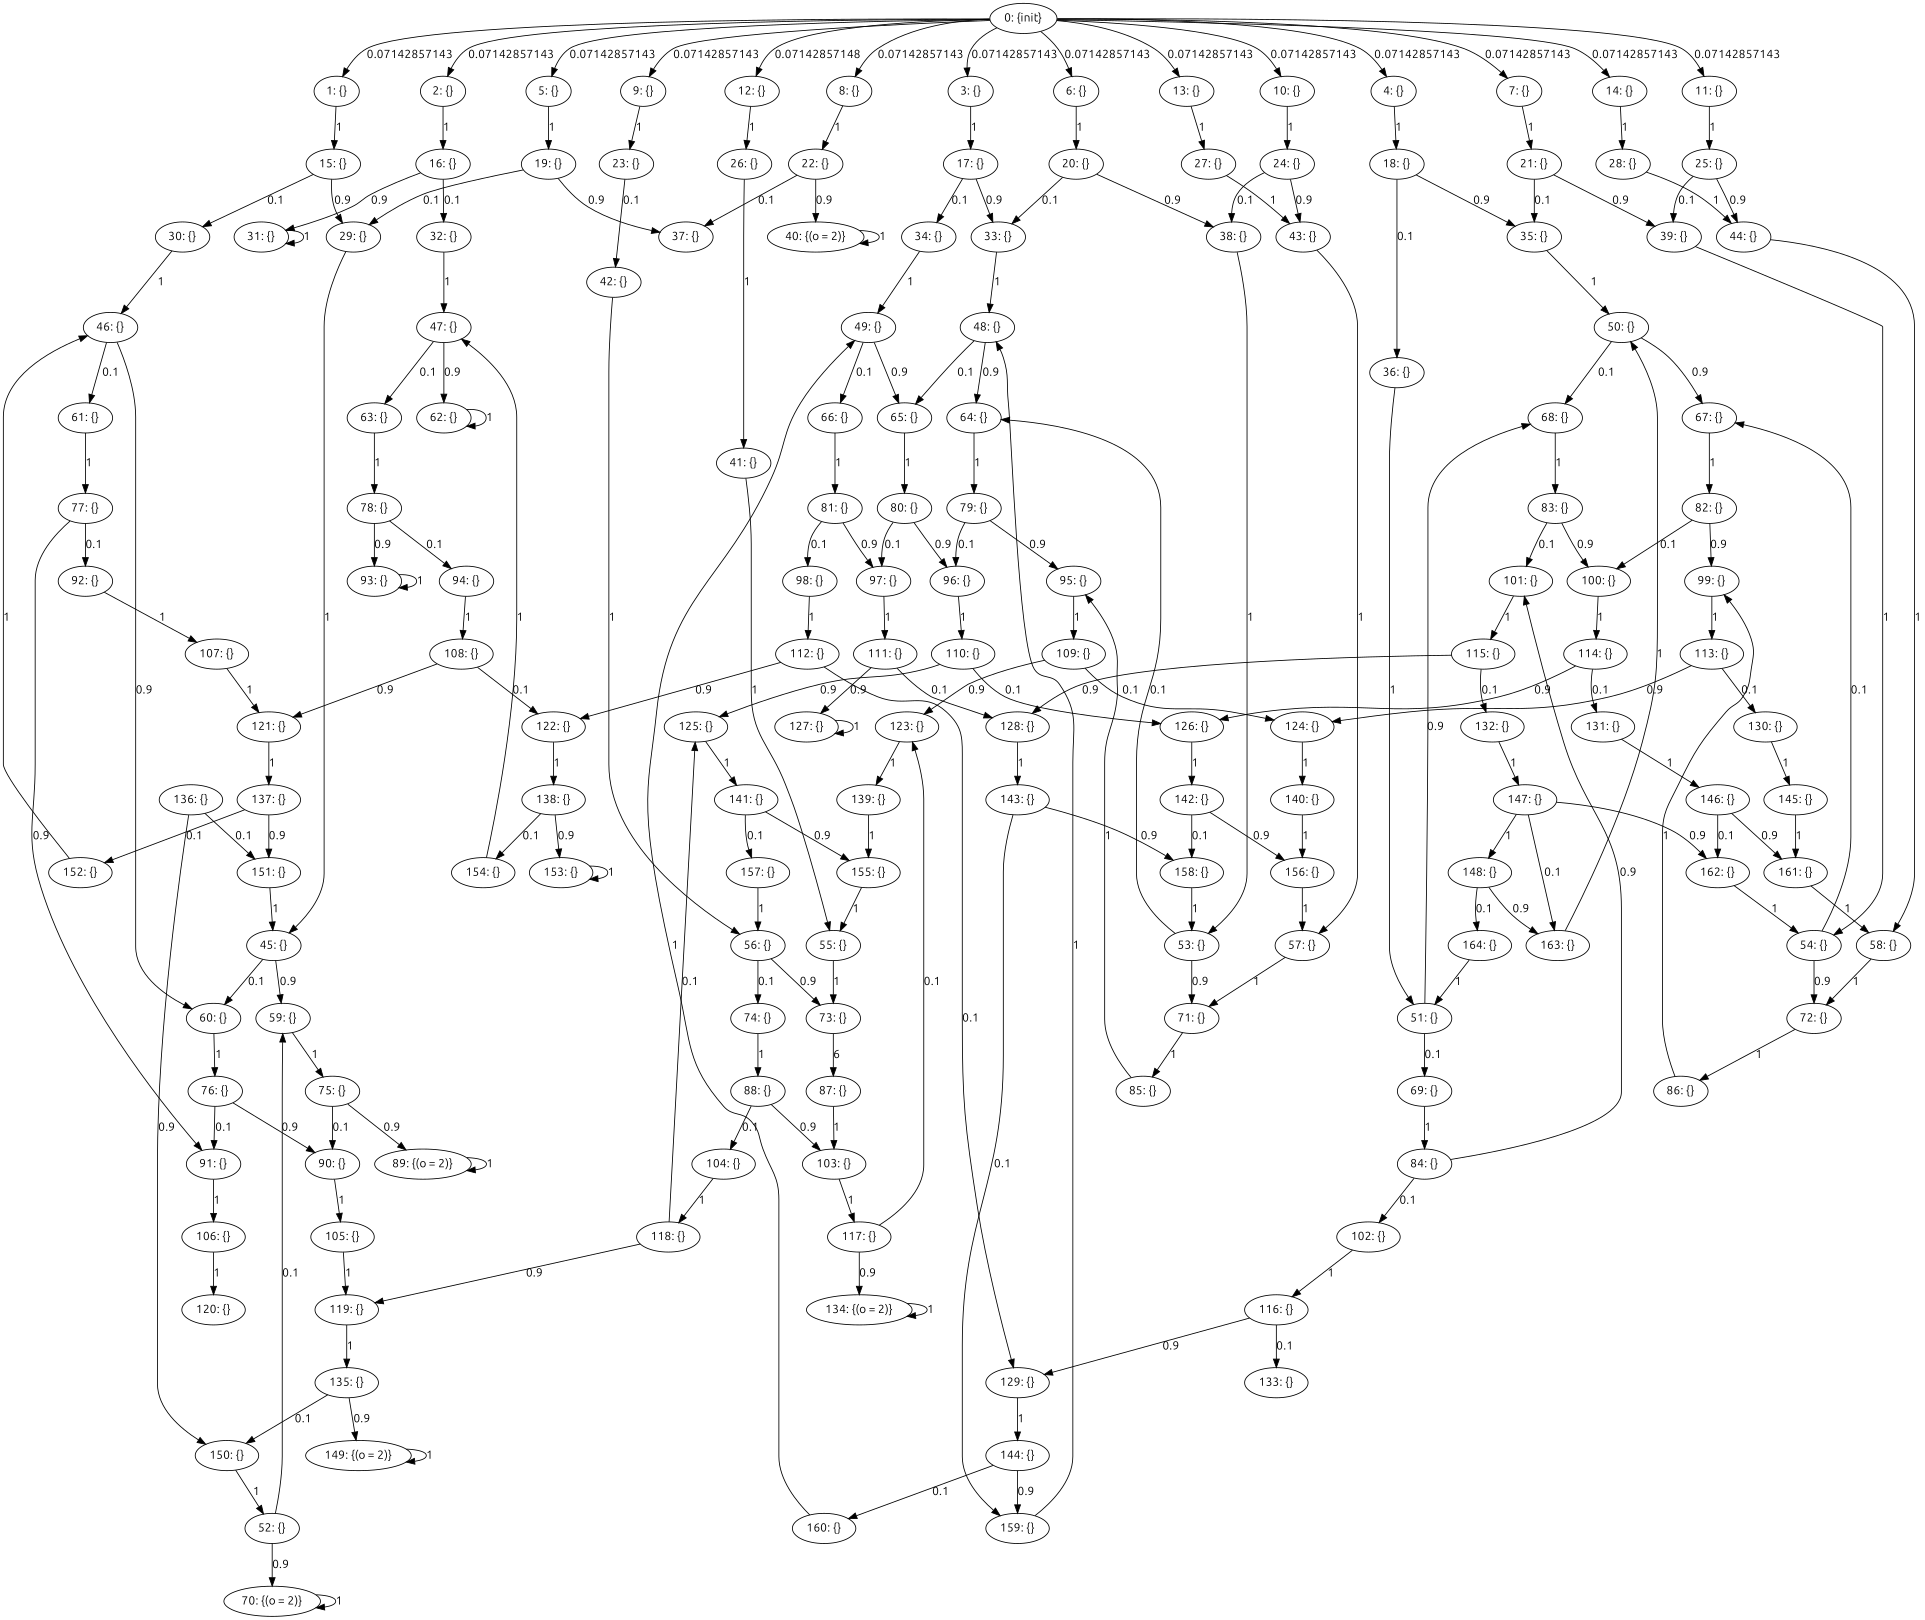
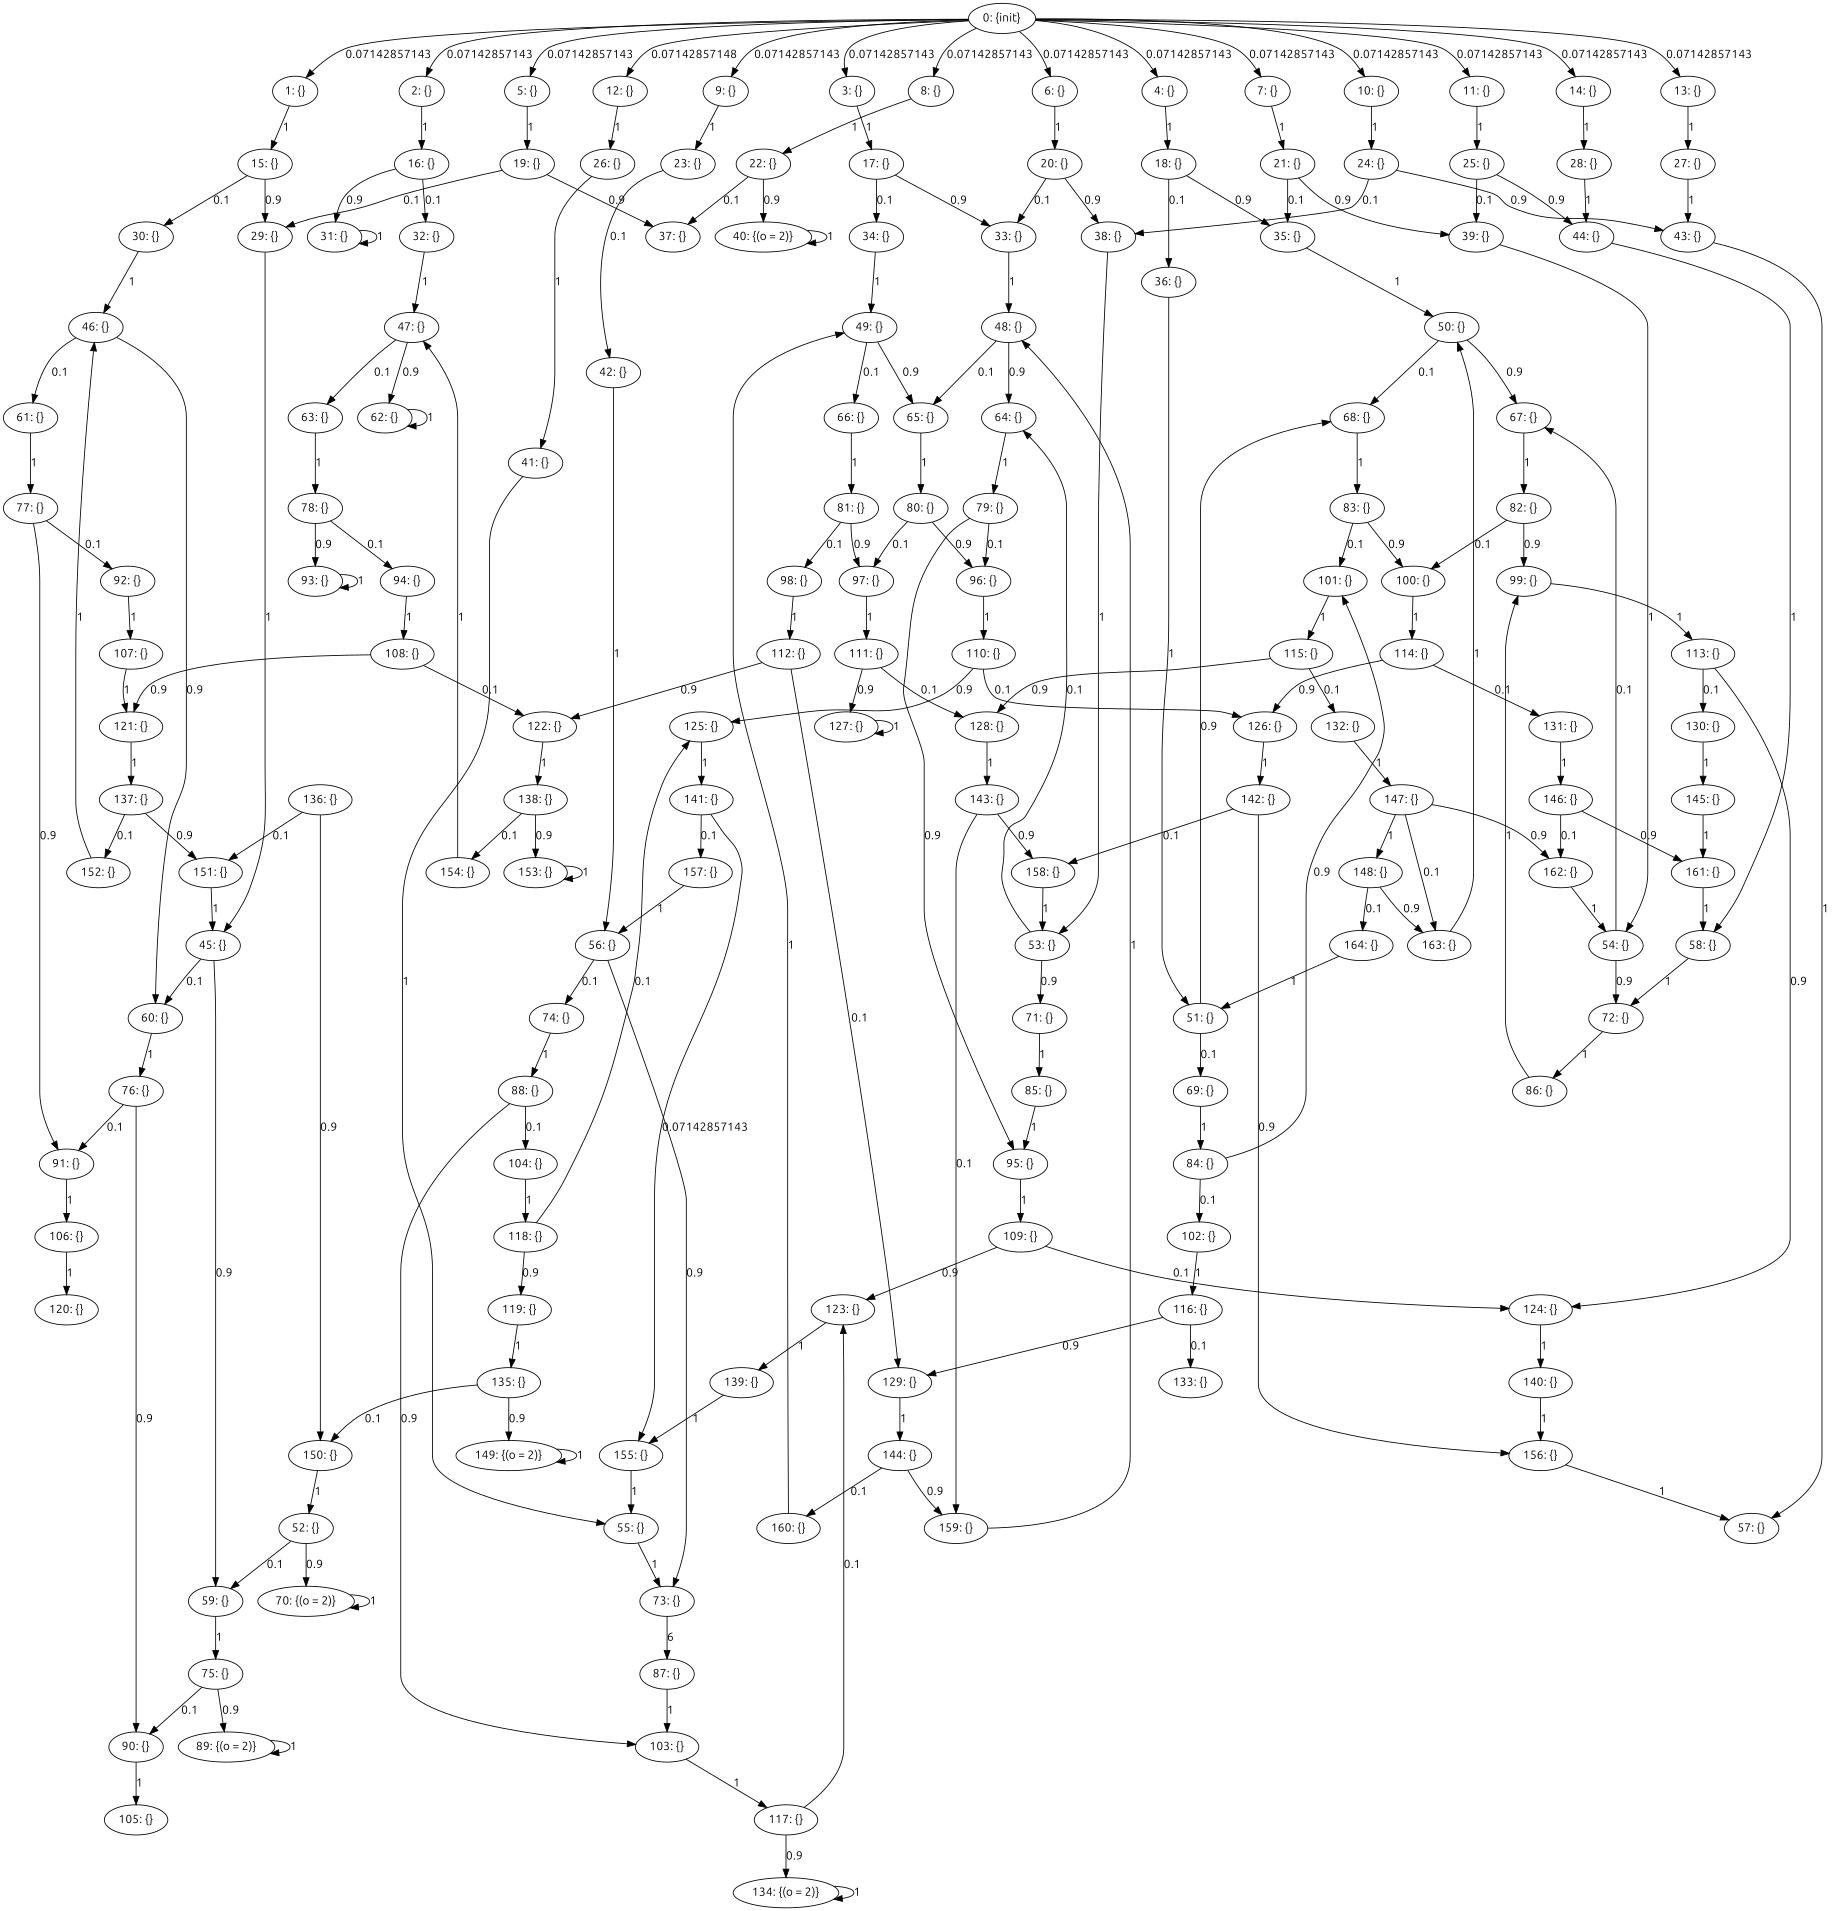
edge "141: {}" -> "155: {}": label "0.9" -> "0.07142857143"
edge "57: {}" -> "71: {}": removed, label "1"
edge "105: {}" -> "119: {}": removed, label "1"
